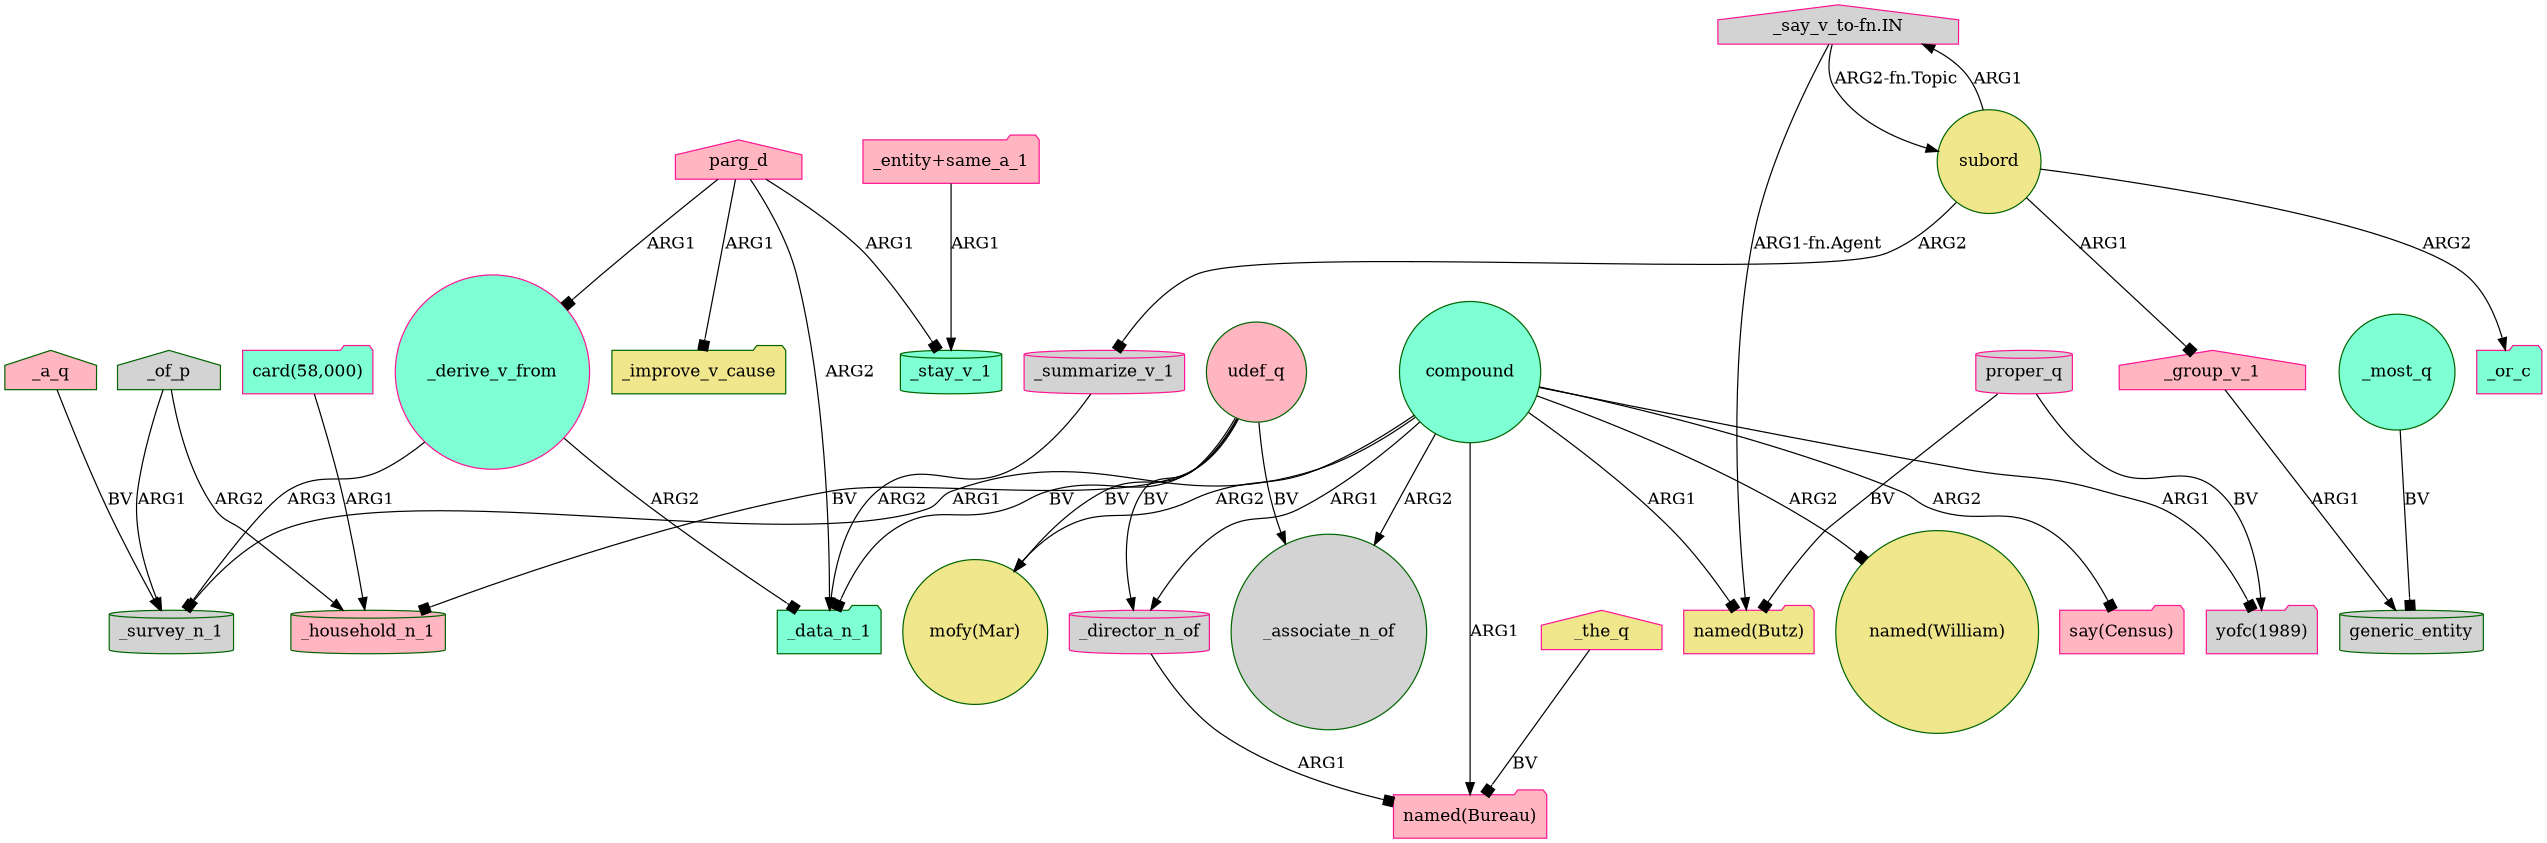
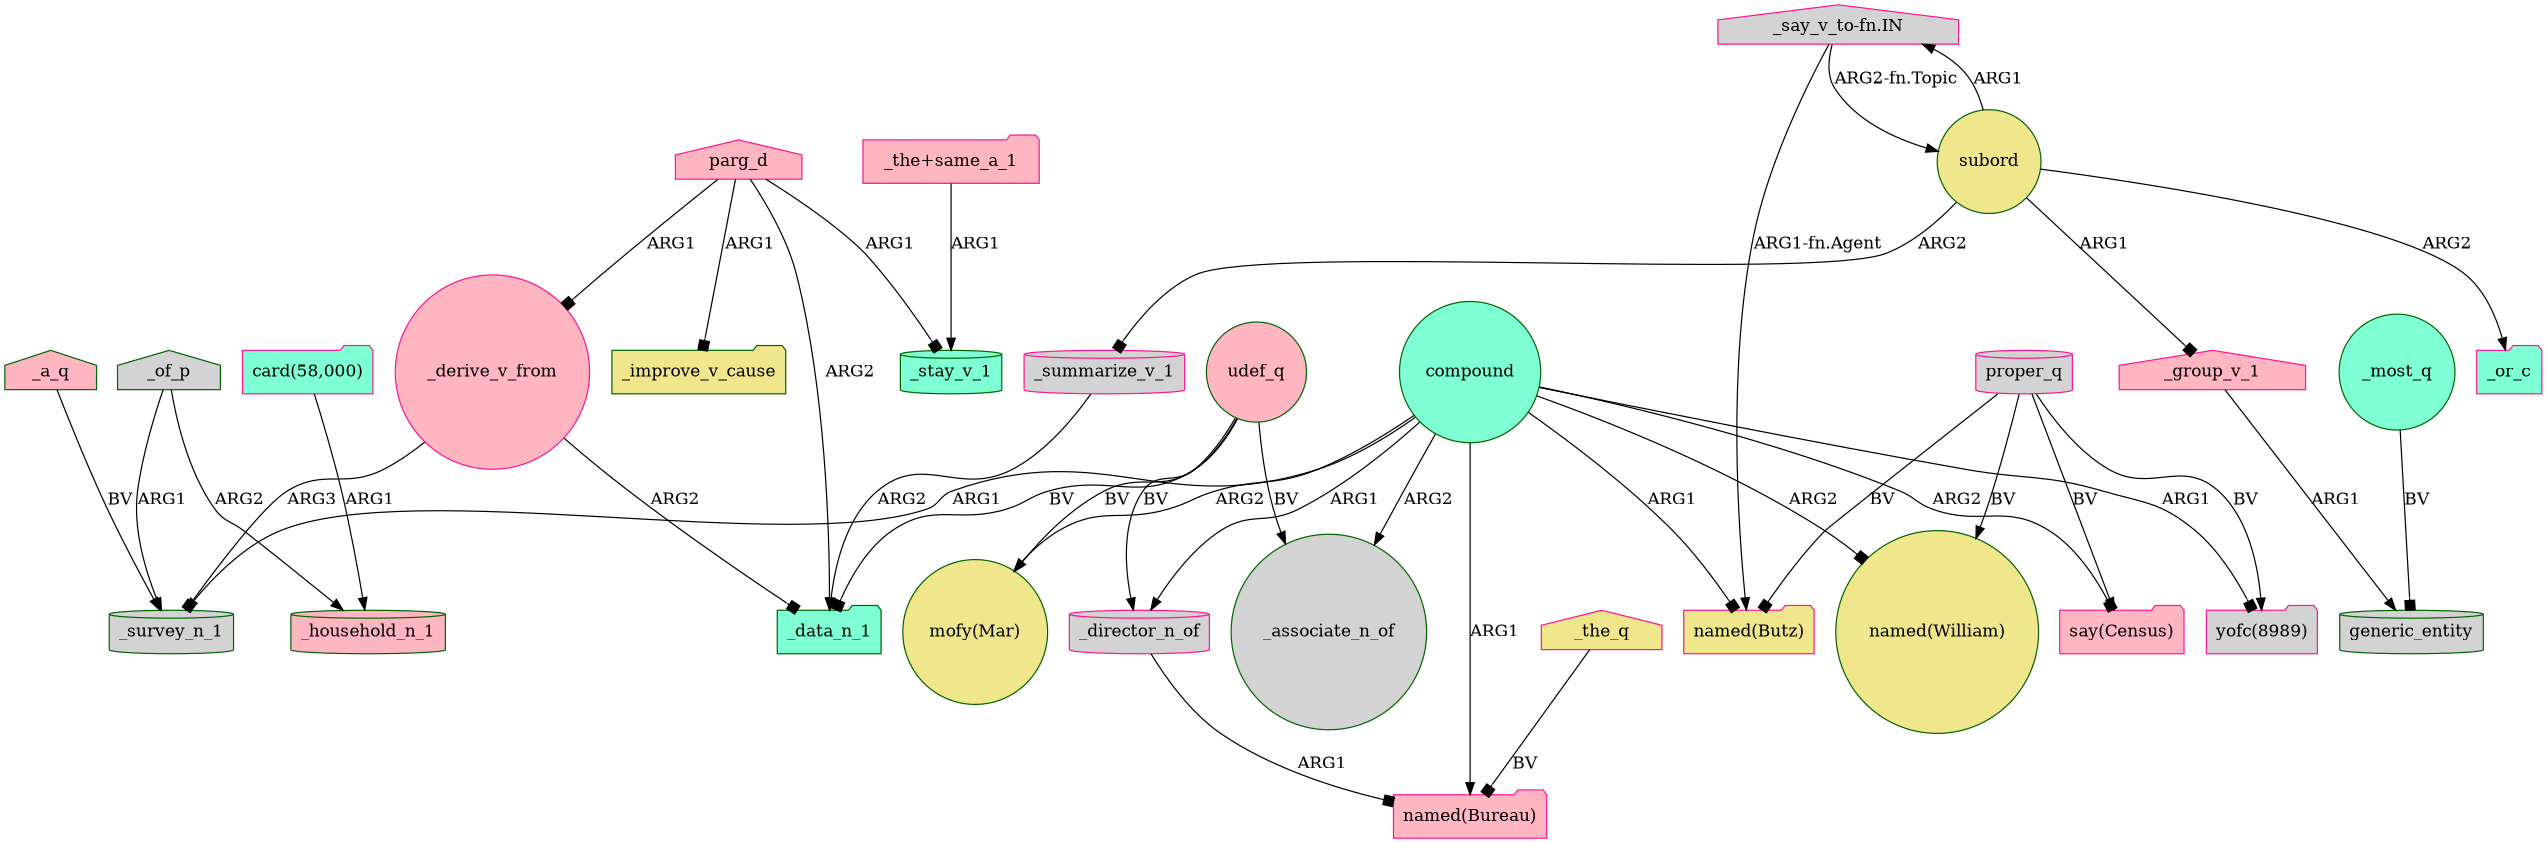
node "_entity+same_a_1": label "_entity+same_a_1" -> "_the+same_a_1"
node "_derive_v_from": fillcolor aquamarine -> lightpink
edge "proper_q" -> "named(William)": added, label "BV"
edge "udef_q" -> "_household_n_1": removed, label "BV"
edge "proper_q" -> "say(Census)": added, label "BV"
node "yofc(1989)": label "yofc(1989)" -> "yofc(8989)"
